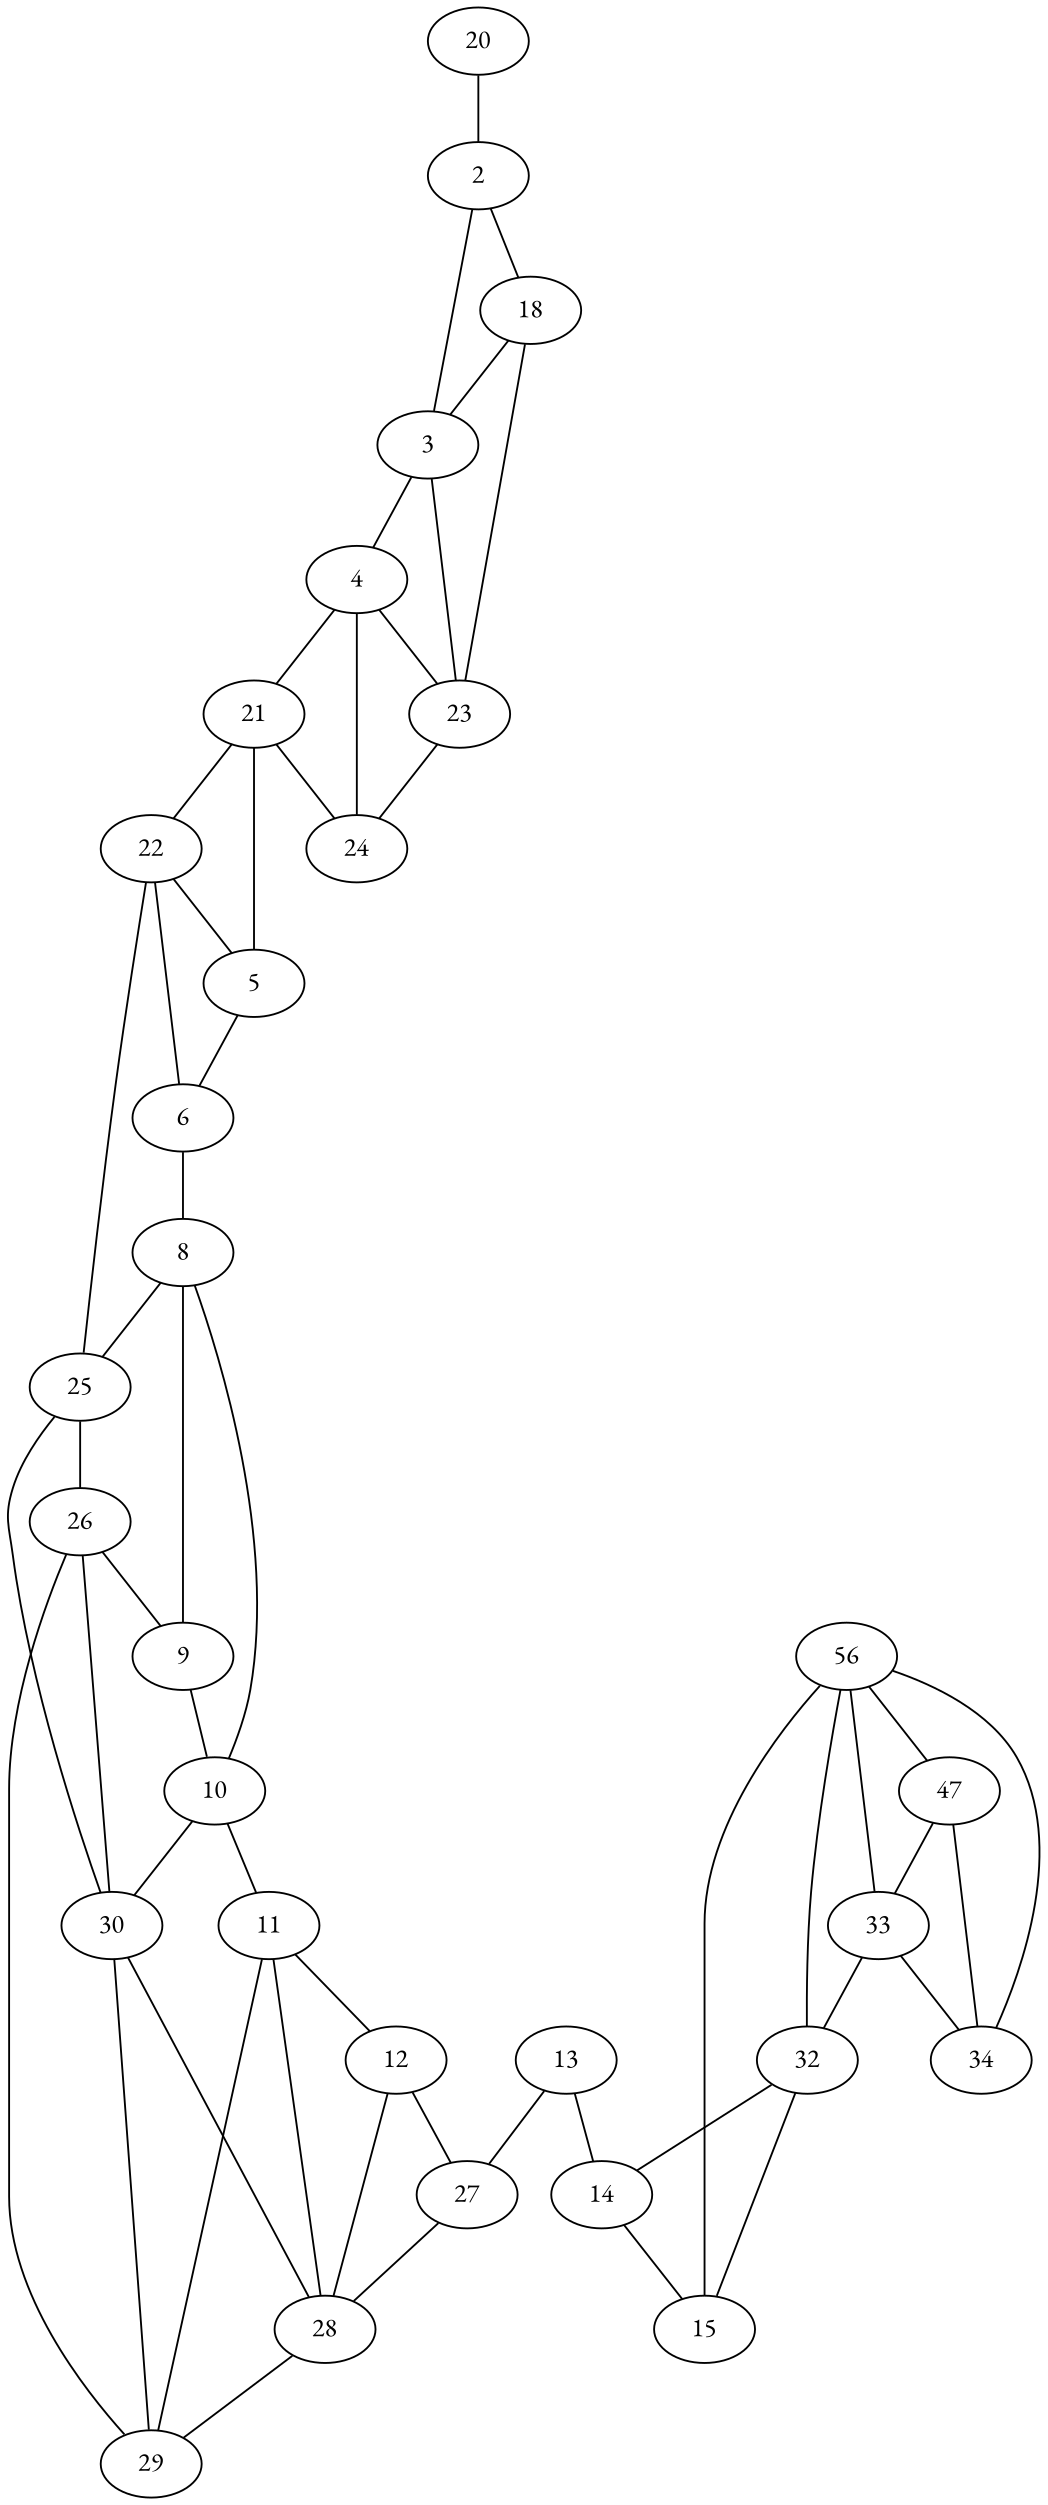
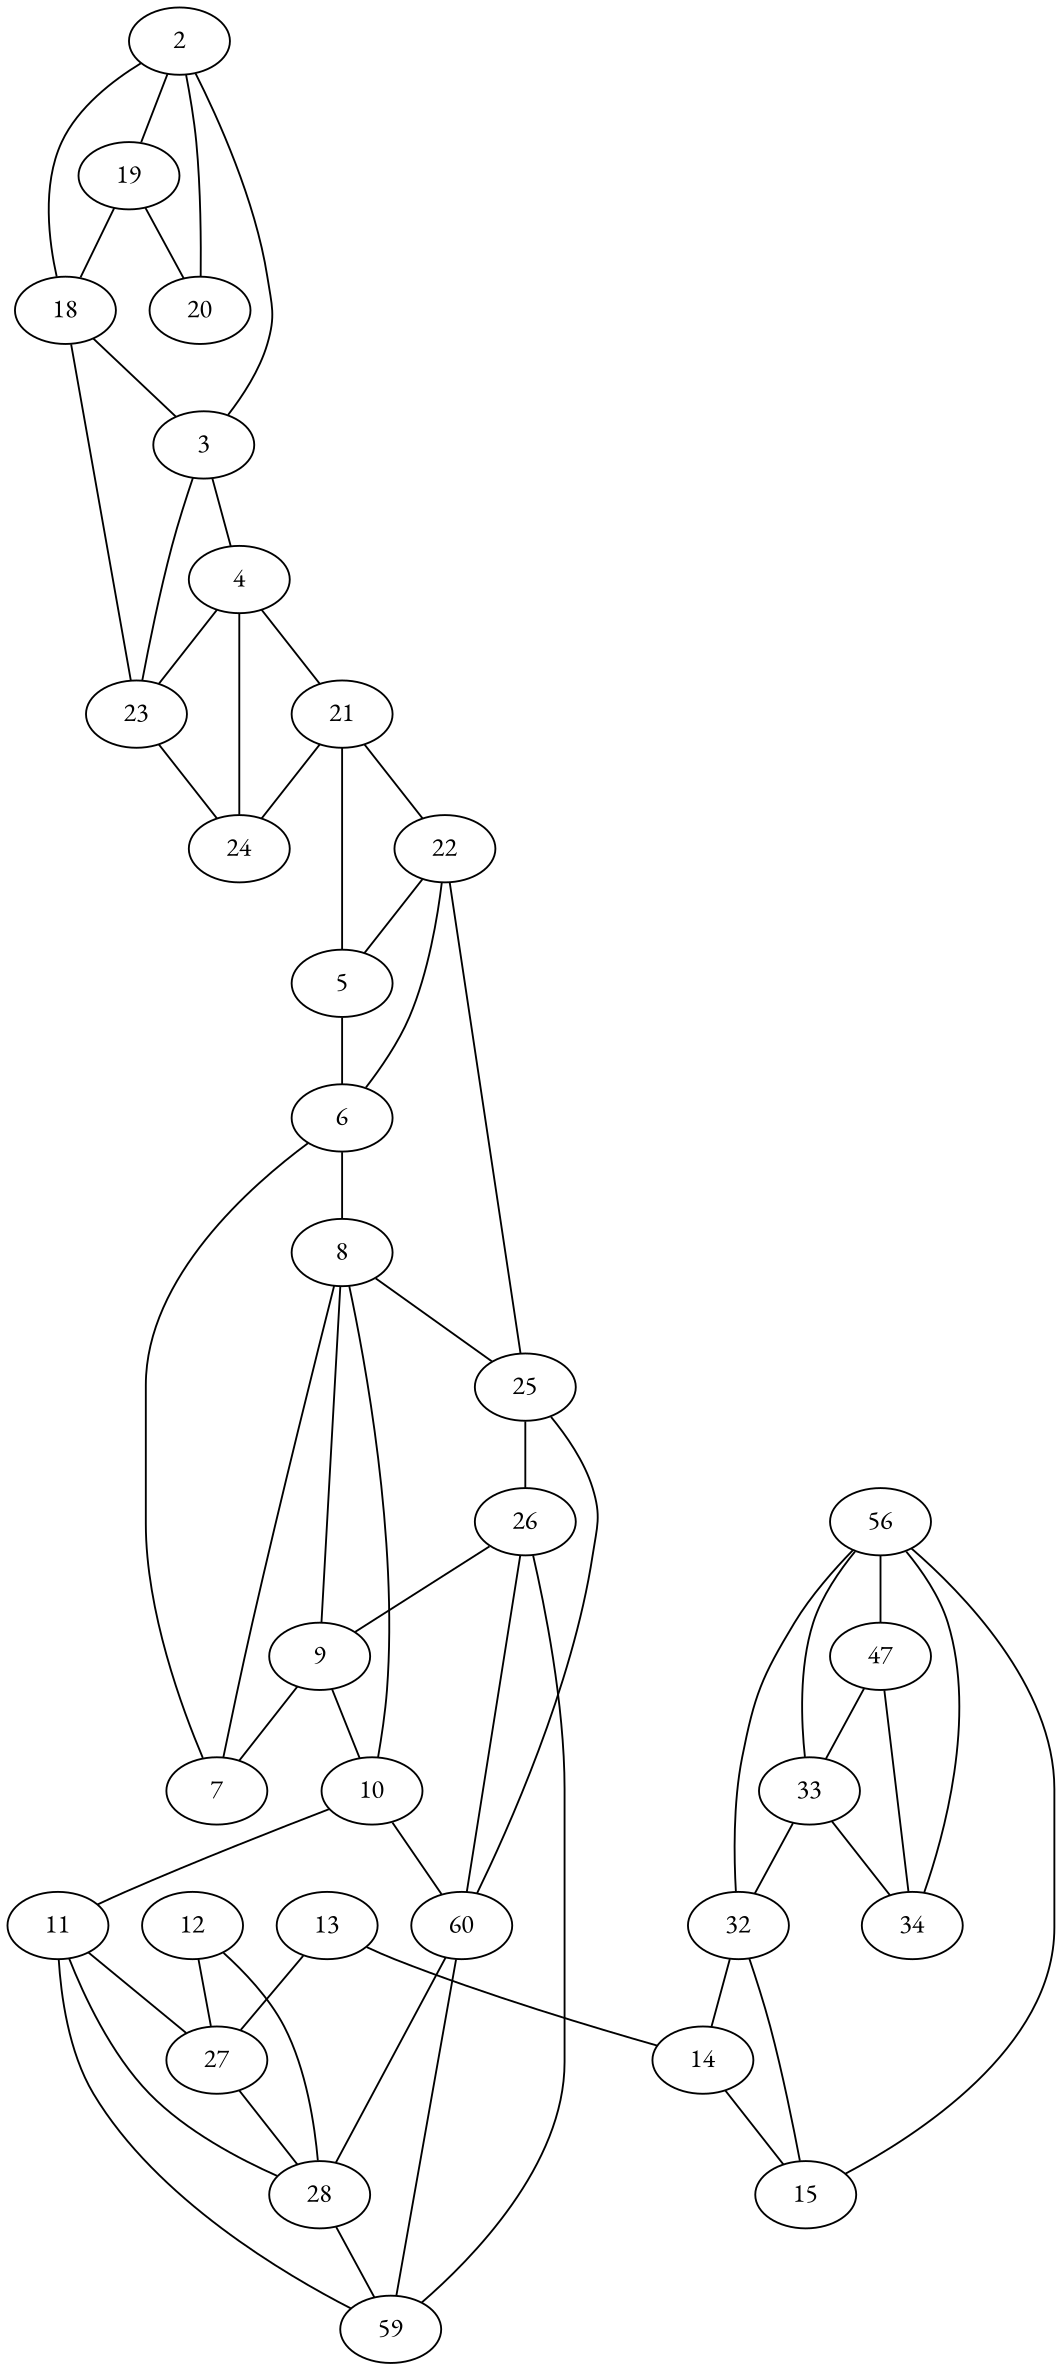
node "19": added
node "7": added
node "30": label "30" -> "60"
edge "11" -- "12": now "11" -- "27"
node "29": label "29" -> "59"
